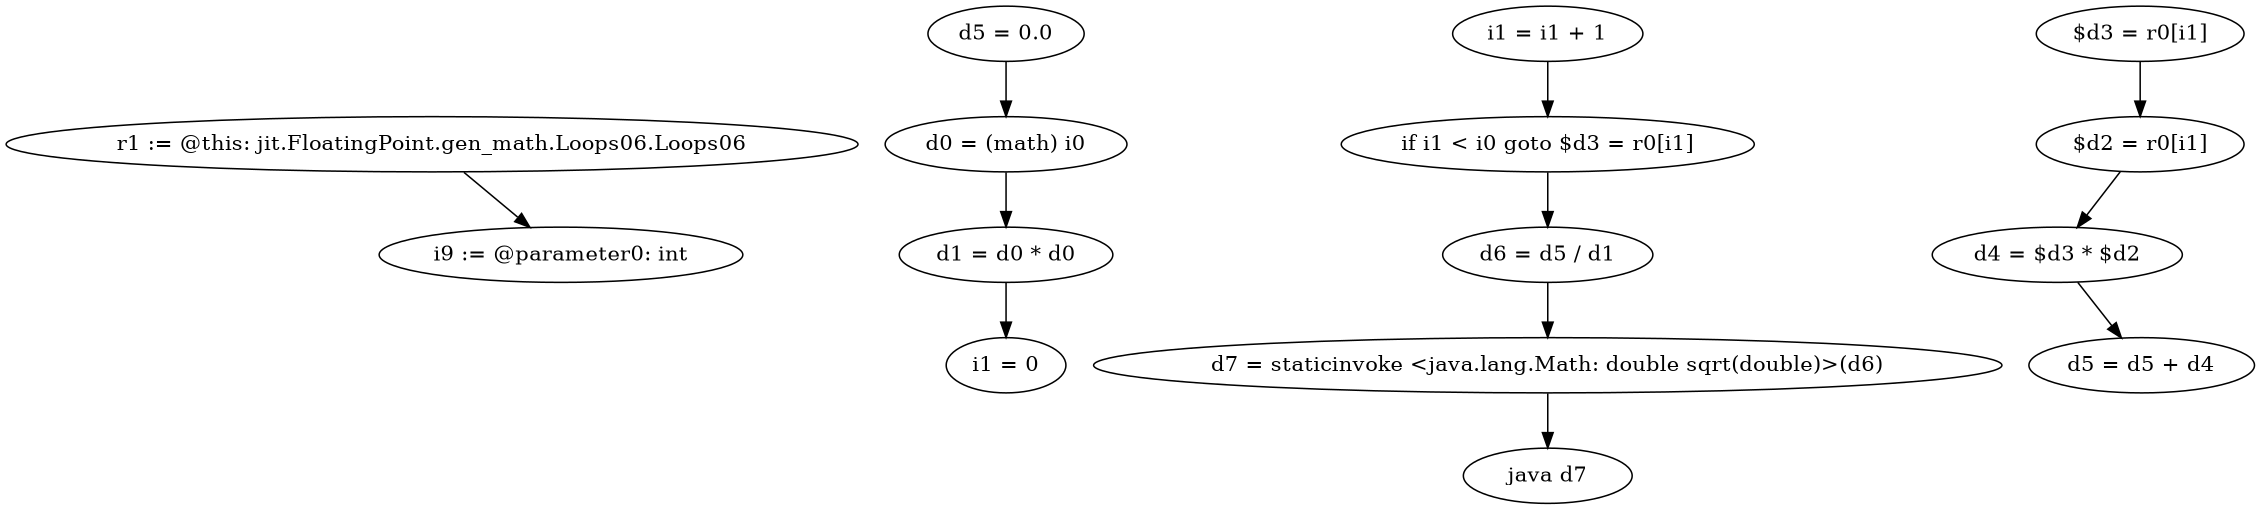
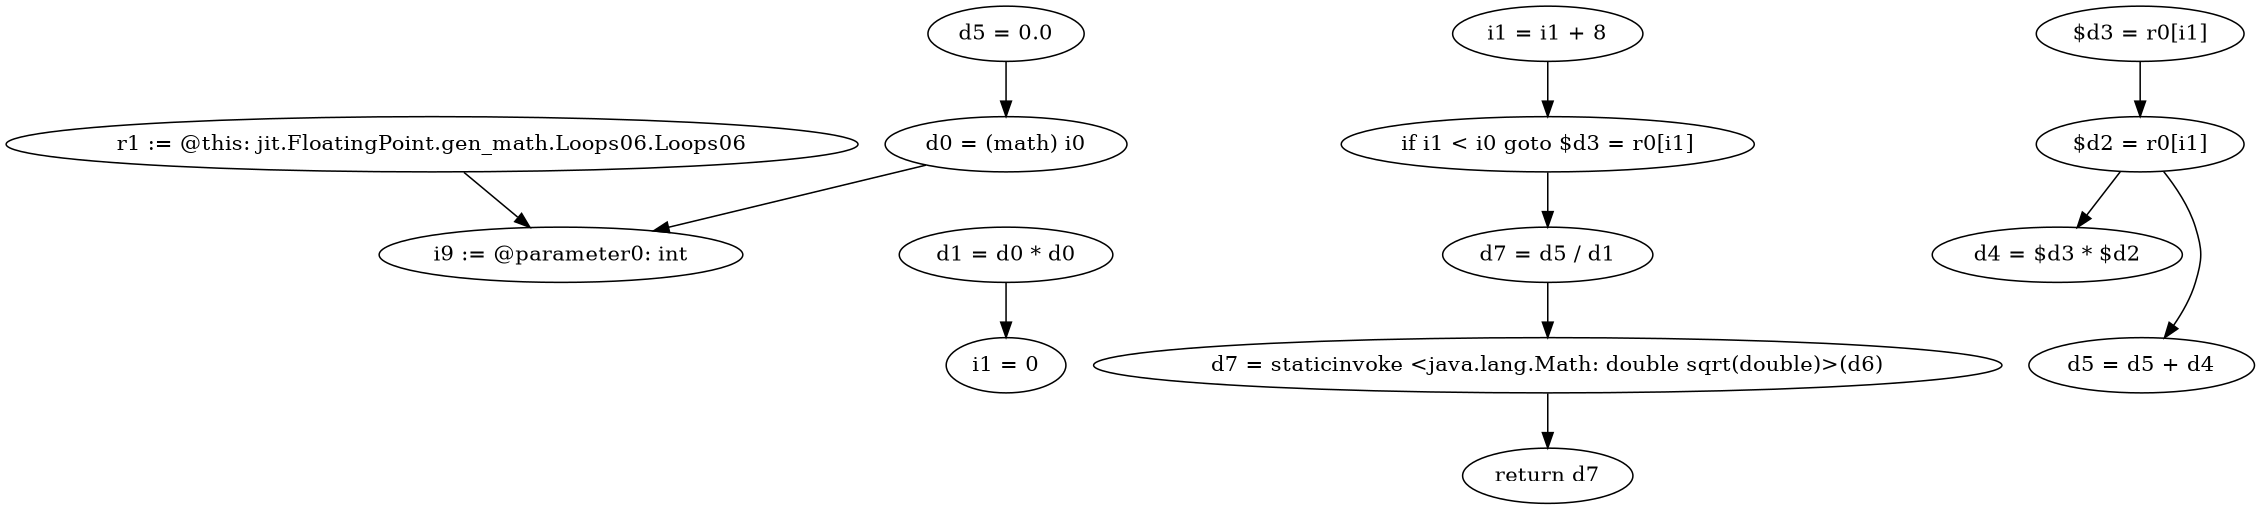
node "i1 = i1 + 1": label "i1 = i1 + 1" -> "i1 = i1 + 8"
edge "d0 = (math) i0" -> "d1 = d0 * d0": now "d0 = (math) i0" -> "i9 := @parameter0: int"
node "d6 = d5 / d1": label "d6 = d5 / d1" -> "d7 = d5 / d1"
edge "d4 = $d3 * $d2" -> "d5 = d5 + d4": now "$d2 = r0[i1]" -> "d5 = d5 + d4"
node "java d7": label "java d7" -> "return d7"
